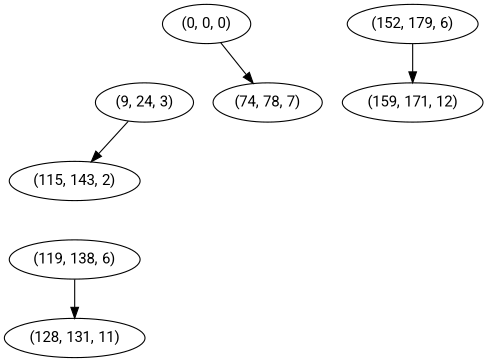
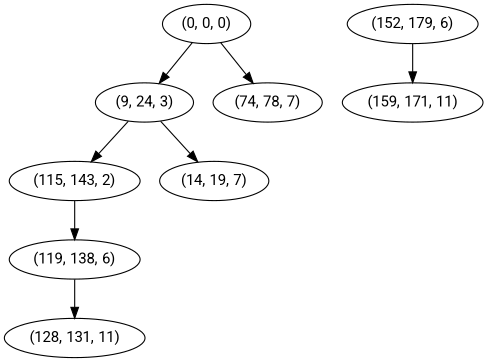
edge "(0, 0, 0)" -> "(9, 24, 3)": added
node "(159, 171, 12)": label "(159, 171, 12)" -> "(159, 171, 11)"
node "(14, 19, 7)": added
edge "(115, 143, 2)" -> "(119, 138, 6)": added
